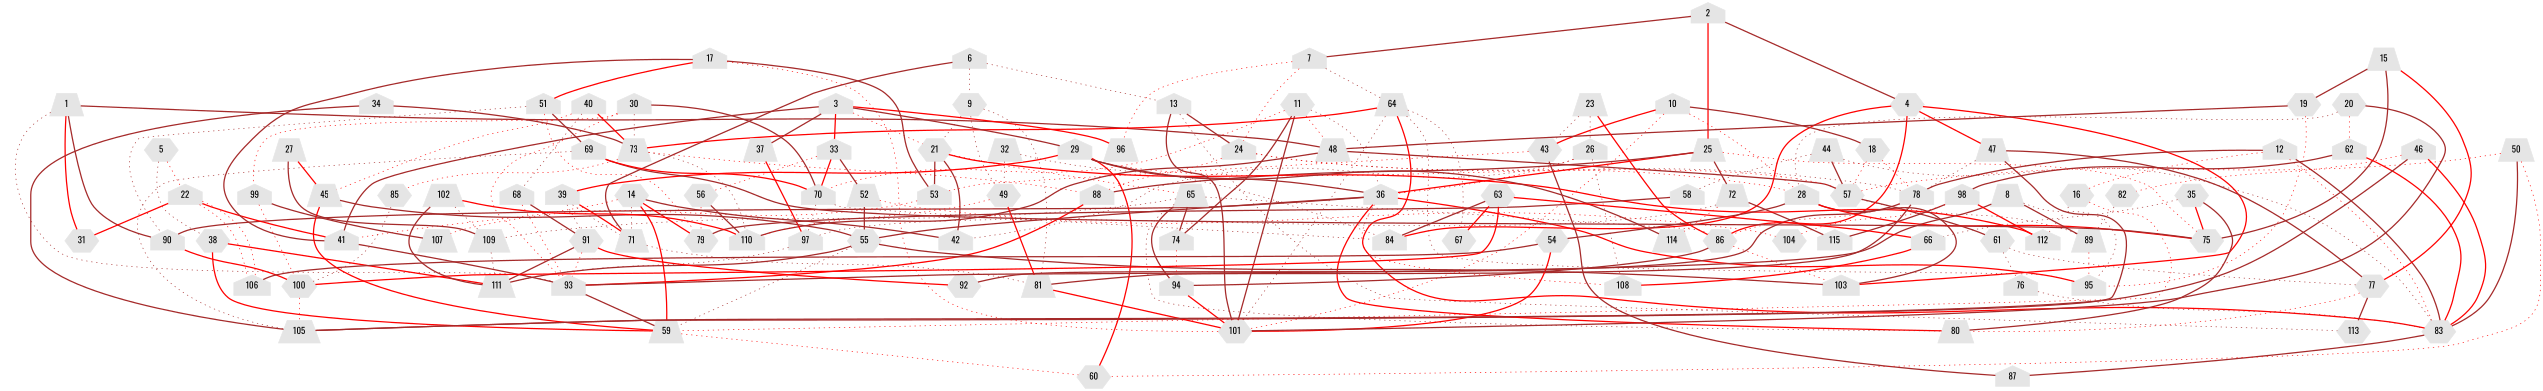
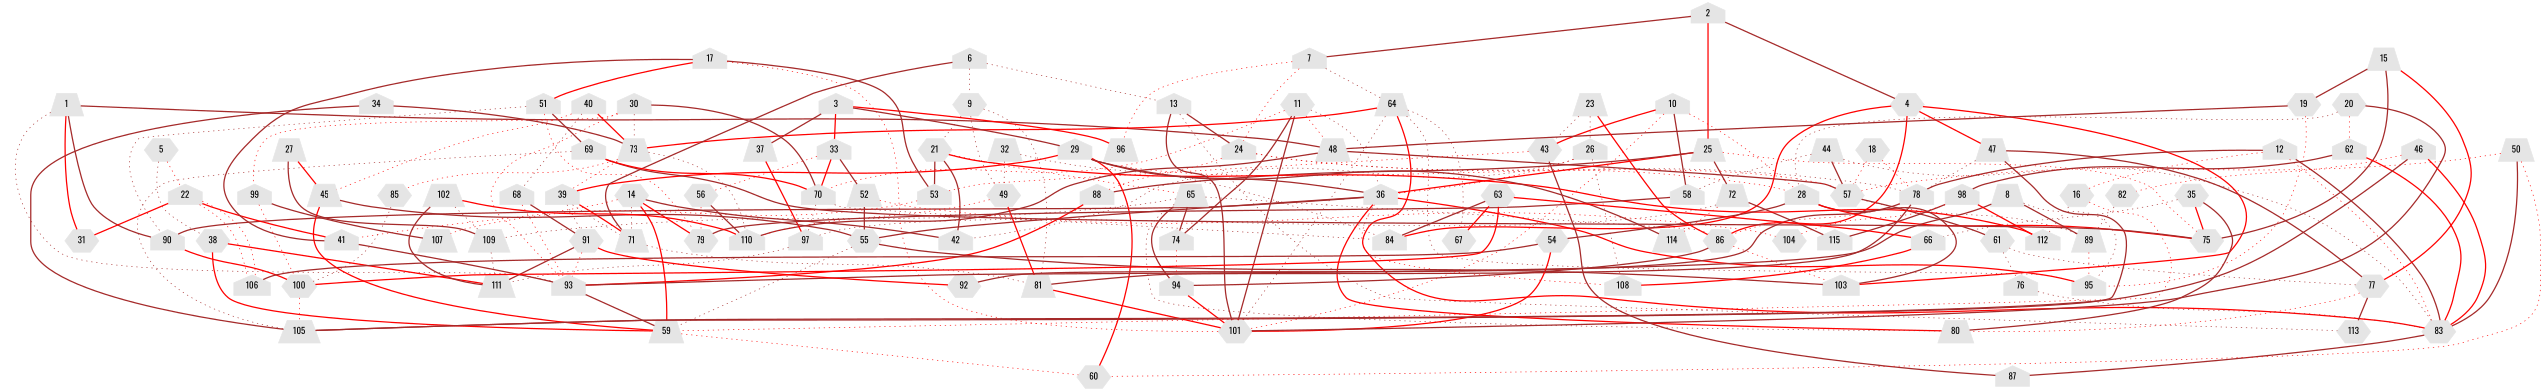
edge "10" -- "18": now "10" -- "58"
edge "3" -- "21": removed
edge "3" -- "41": removed
edge "73" -- "88": now "73" -- "39"
edge "55" -- "111": removed
